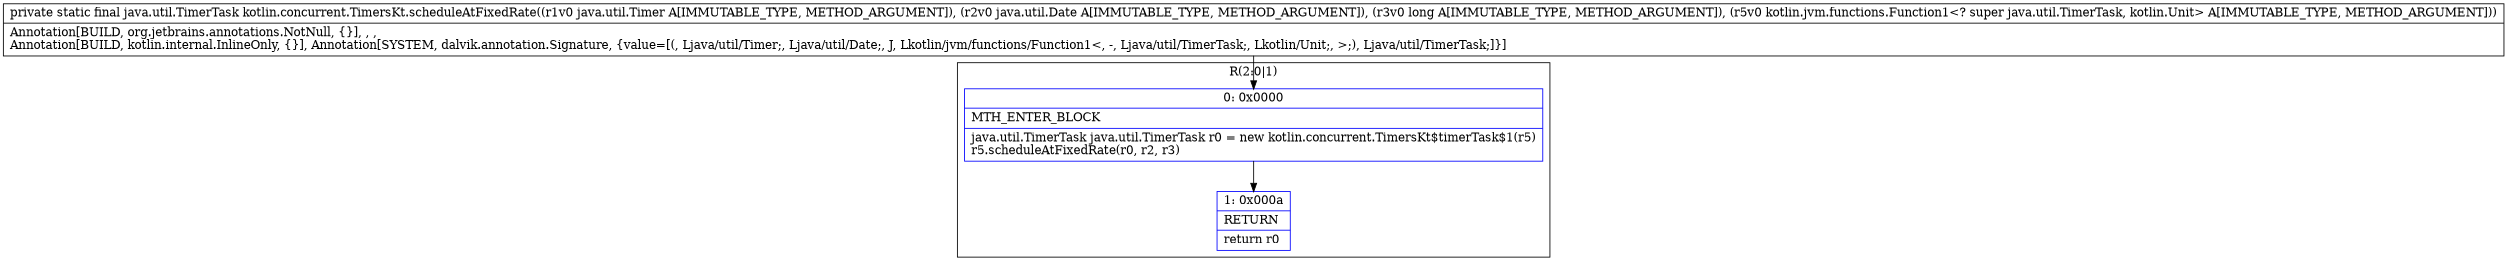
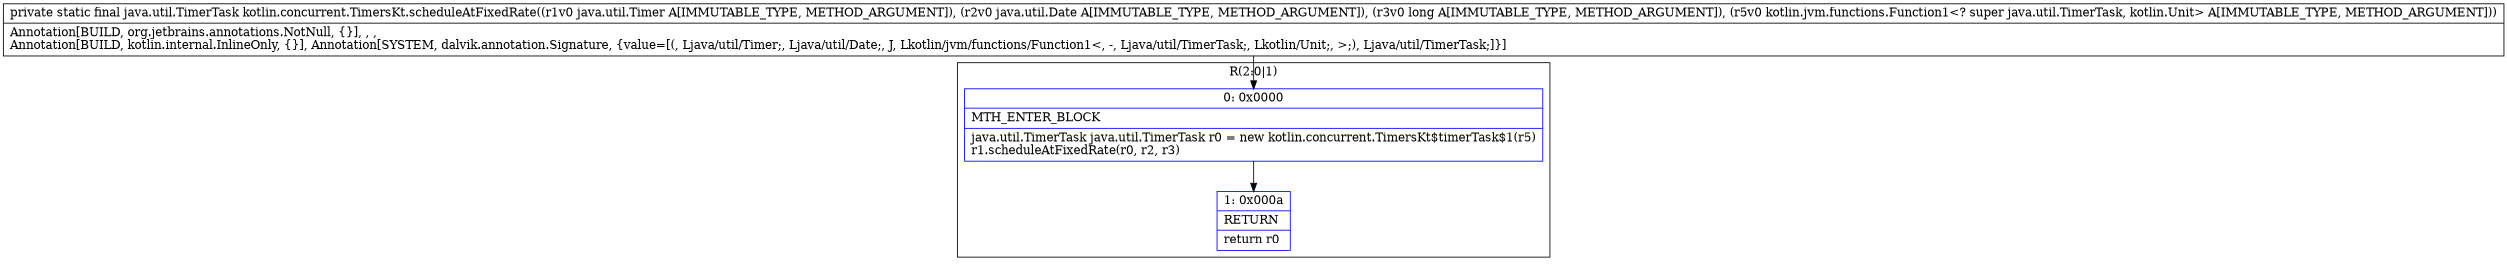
node "0: 0x0000": text "r5.scheduleAtFixedRate(r0, r2, r3)" -> "r1.scheduleAtFixedRate(r0, r2, r3)"
